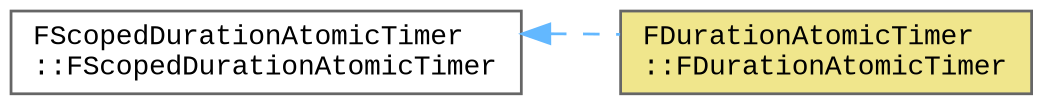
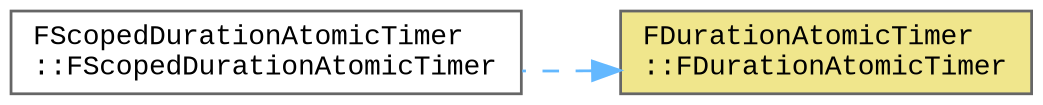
edge "FDurationAtomicTimer ::FDurationAtomicTimer" -> "FScopedDurationAtomicTimer ::FScopedDurationAtomicTimer": reversed
